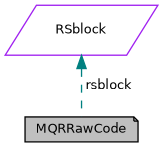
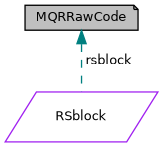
edge "MQRRawCode" -> "RSblock": reversed
